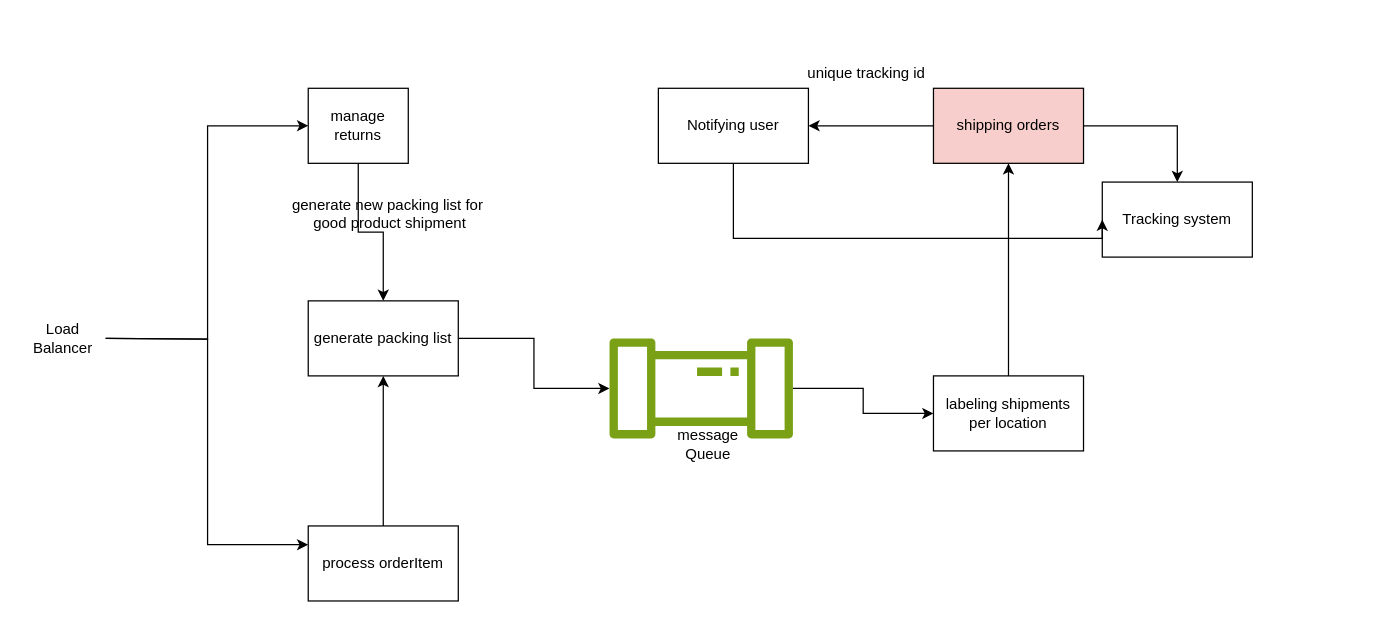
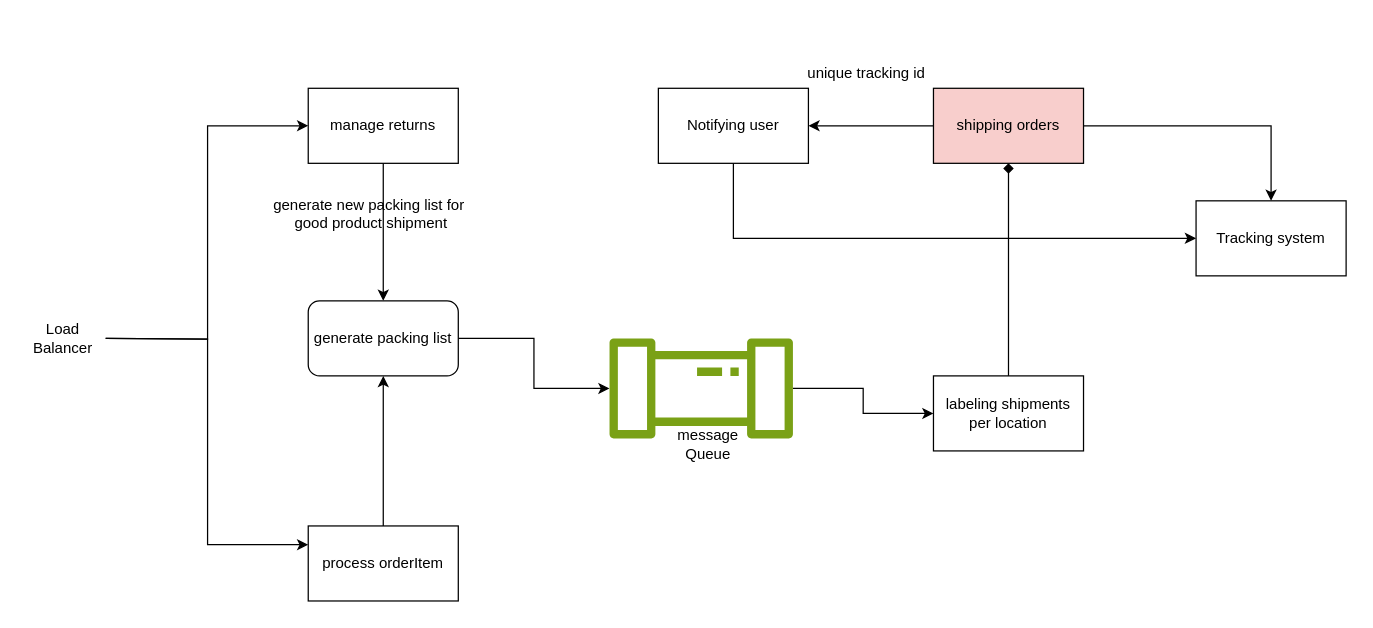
node "manage returns": size 100x75 -> 150x75
edge "labeling shipments per location" -> "shipping orders": arrowhead classic -> diamond
node "Tracking system": moved (1177, 219) -> (1271, 238)
node "generate new packing list for good product shipment": moved (389, 232) -> (371, 232)
node "generate packing list": shape rectangle -> rounded rectangle
